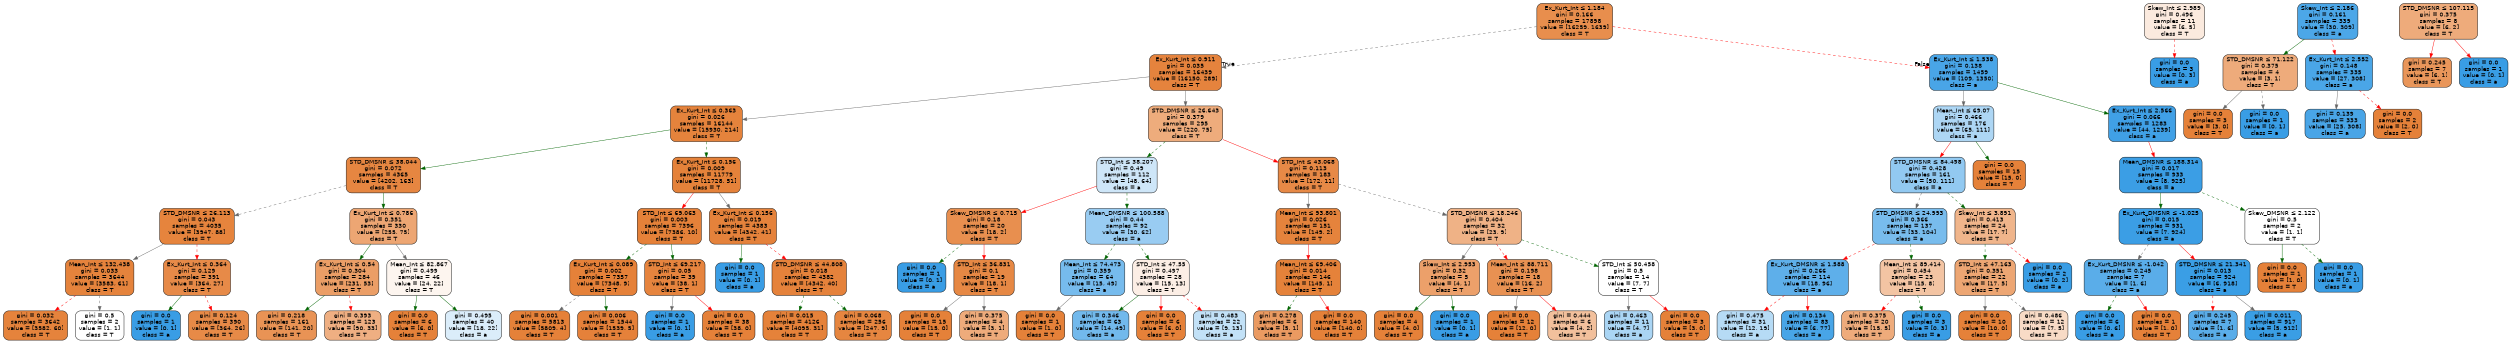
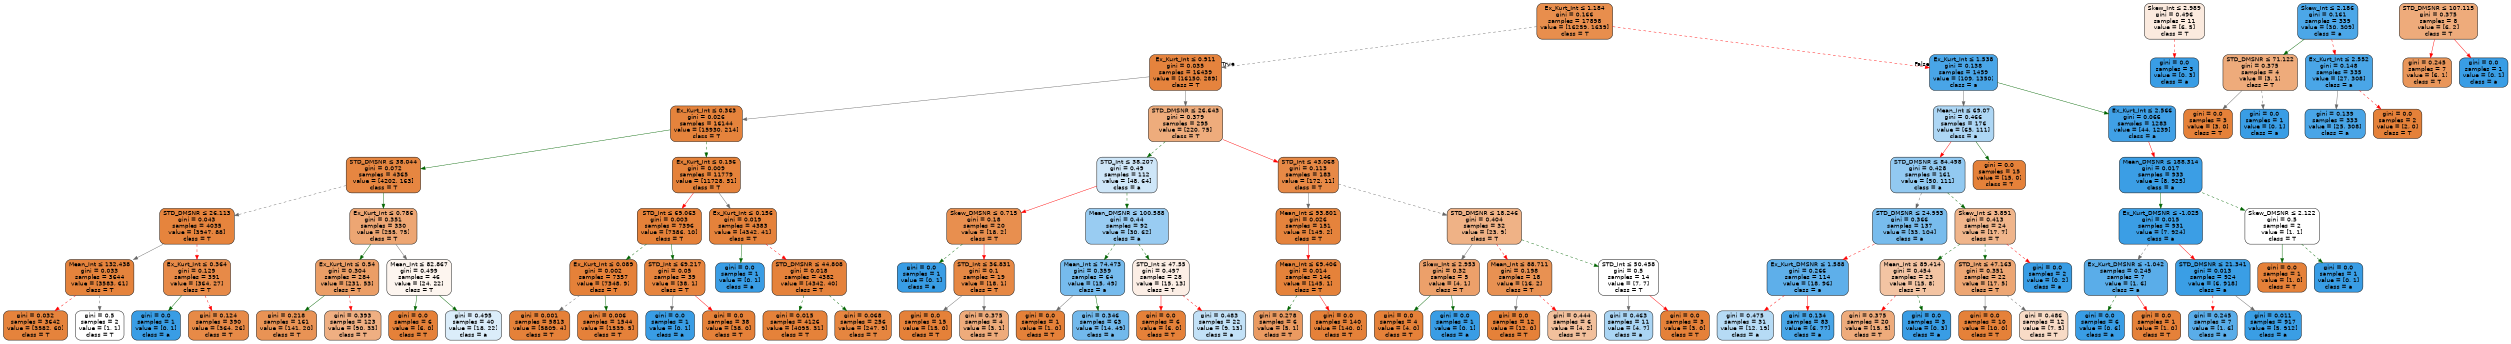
edge "STD_DMSNR ≤ 24.993" -> "Mean_Int ≤ 89.414": now "Skew_Int ≤ 3.891" -> "Mean_Int ≤ 89.414"
edge "STD_Int ≤ 47.55" -> "gini = 0.346": now "Mean_Int ≤ 74.473" -> "gini = 0.346"
edge "Mean_Int ≤ 88.711" -> "gini = 0.444": style solid -> dashed
